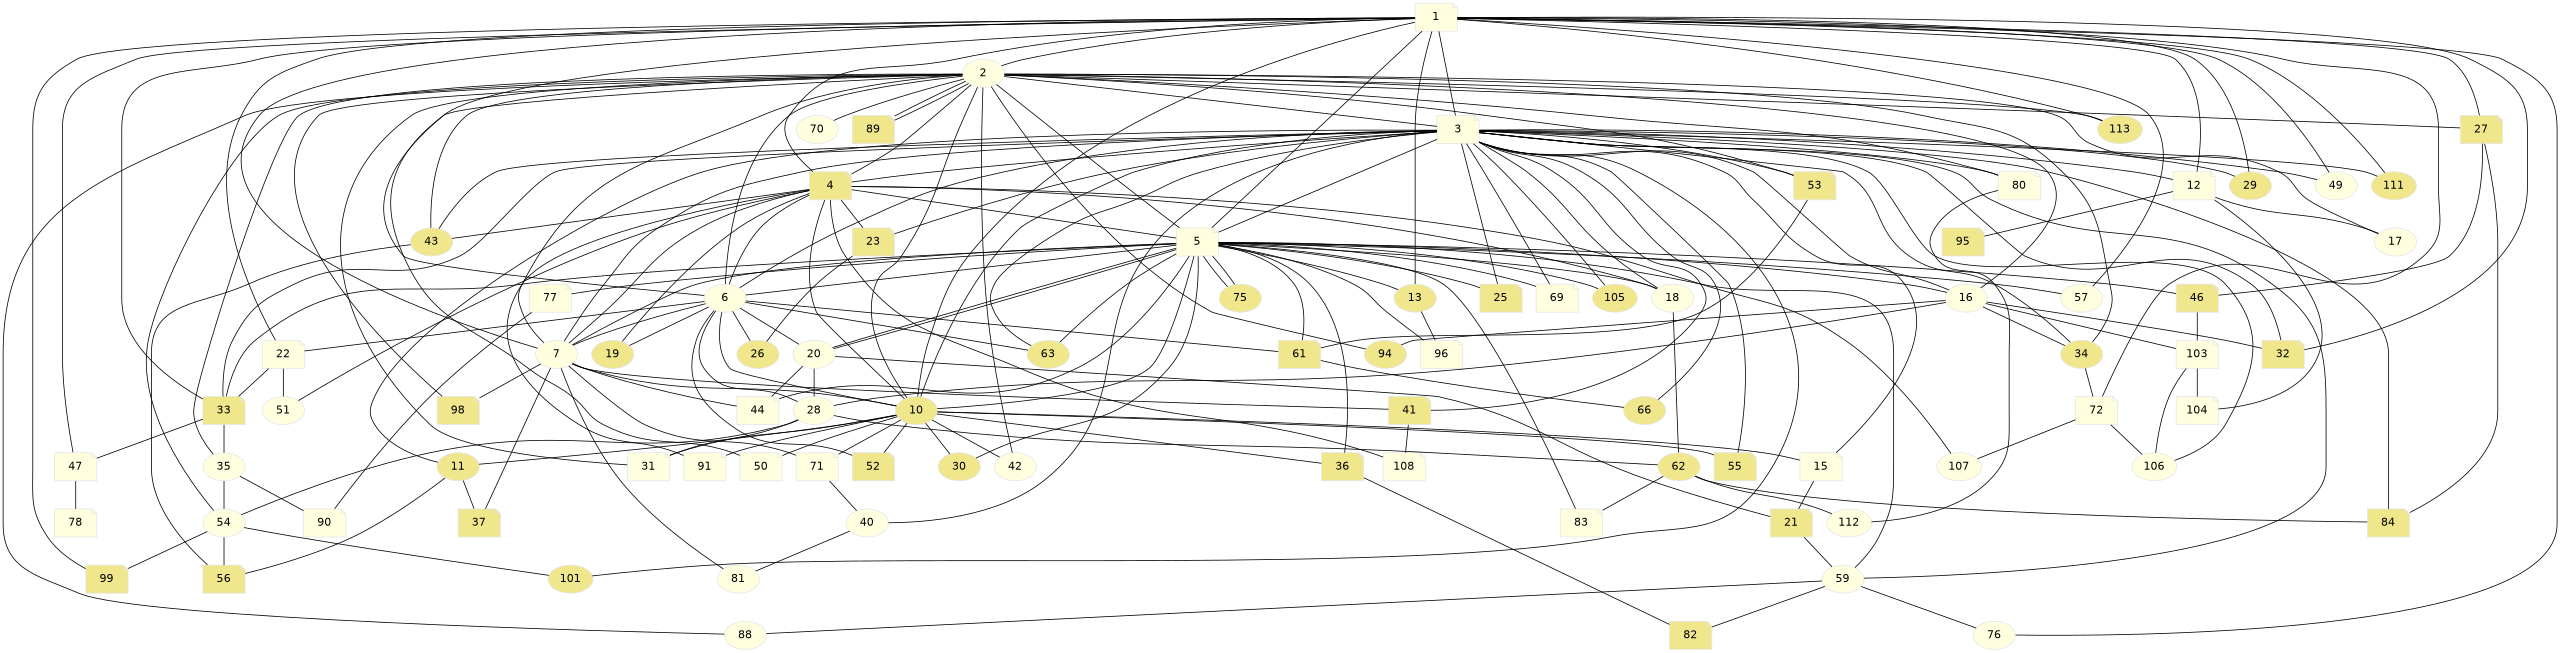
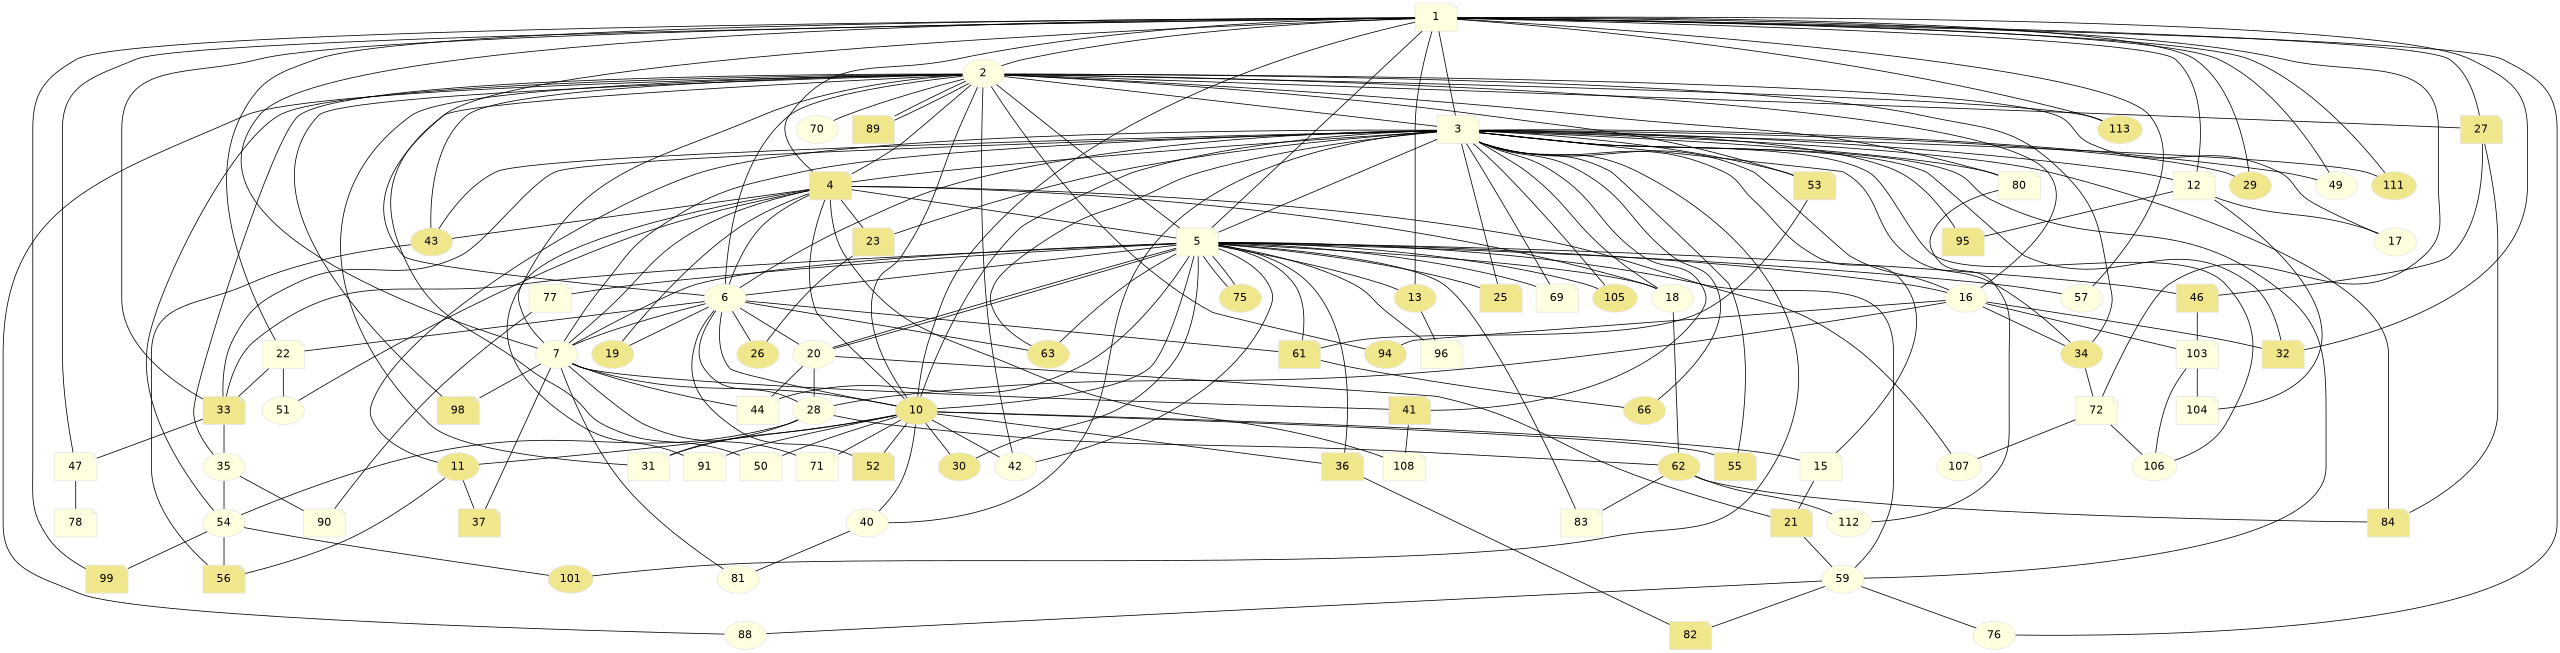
edge "3" -- "95": added
edge "5" -- "42": added
edge "71" -- "40": now "10" -- "40"
